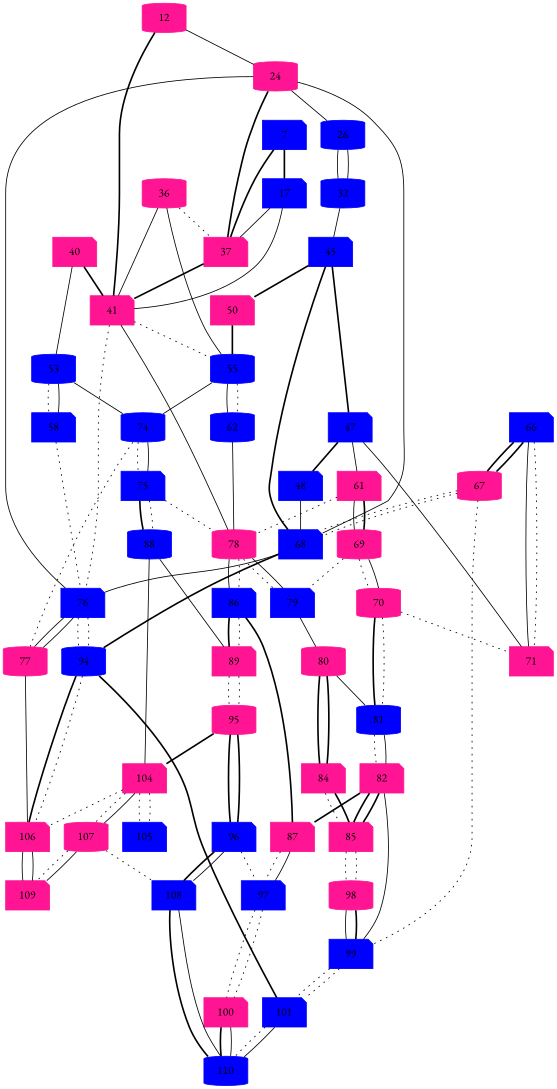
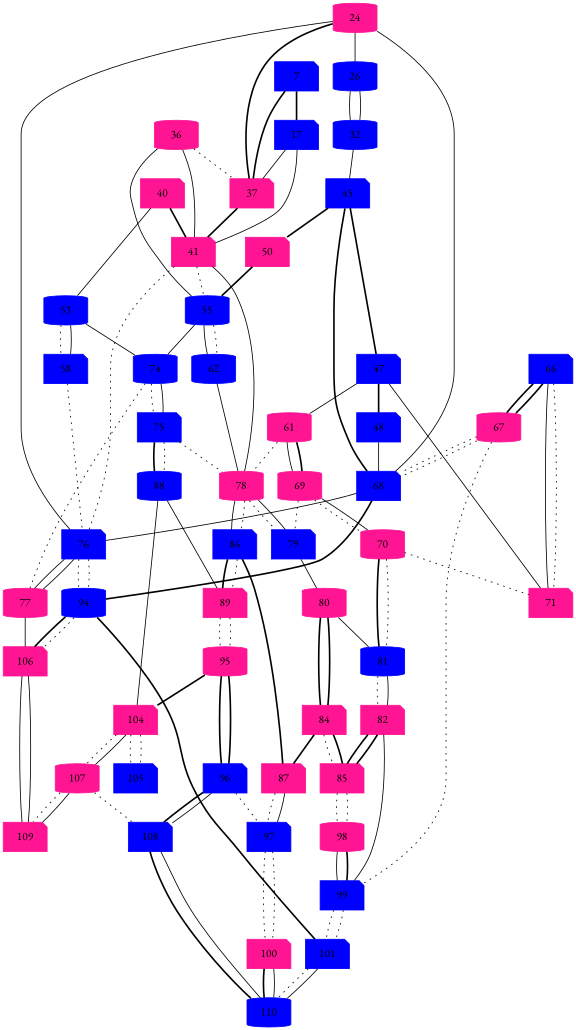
node "12": removed
node "61": shape note -> cylinder
edge "82" -- "87": now "84" -- "87"
edge "104" -- "106": removed
